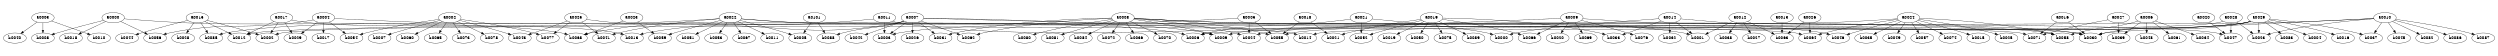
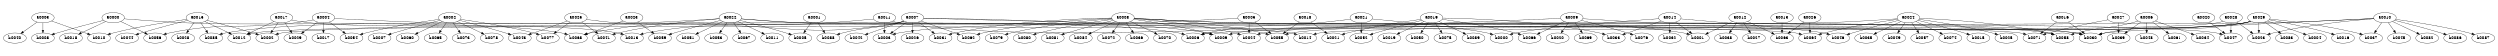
node "a0101": label "a0101" -> "a0001"
edge "a0015" -> "b0010": added
node "b0079": added
